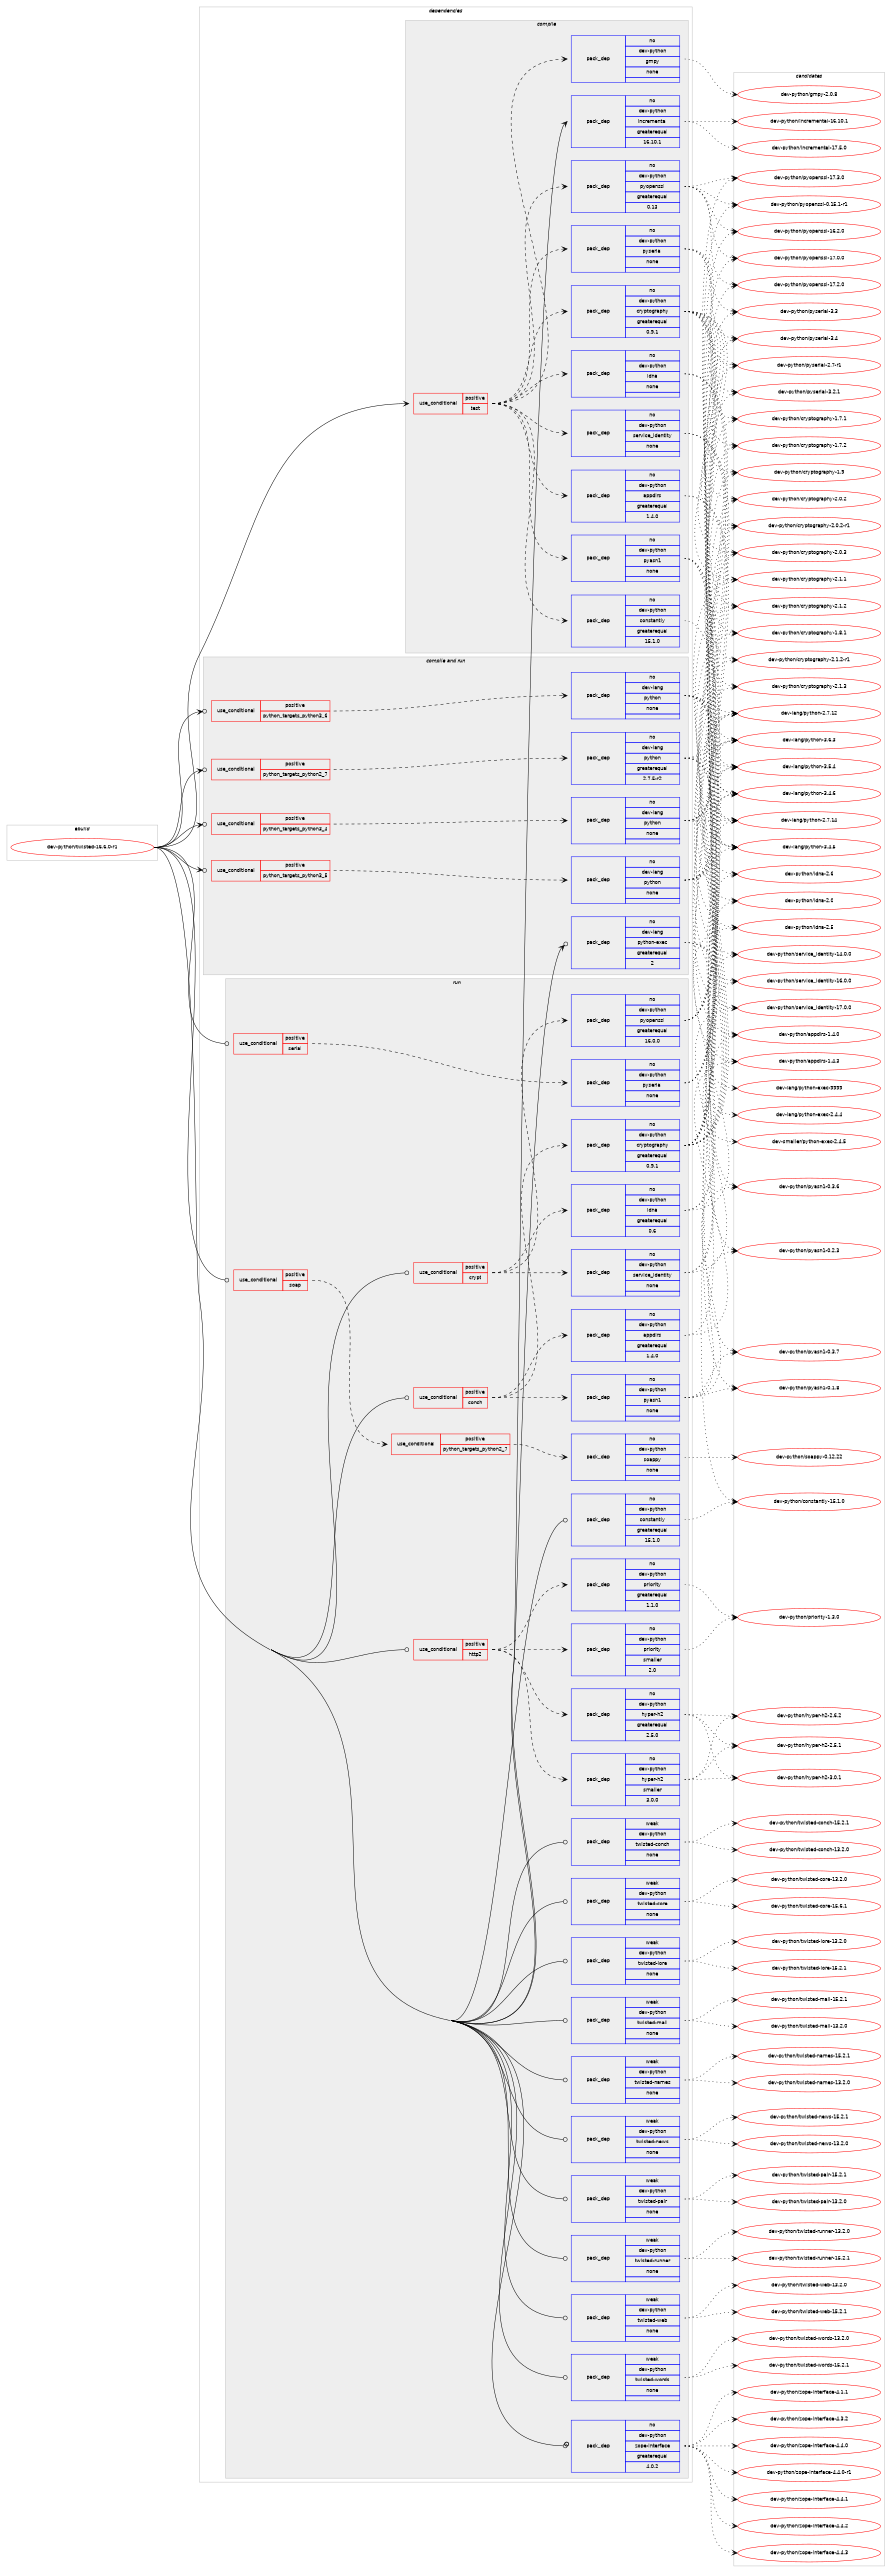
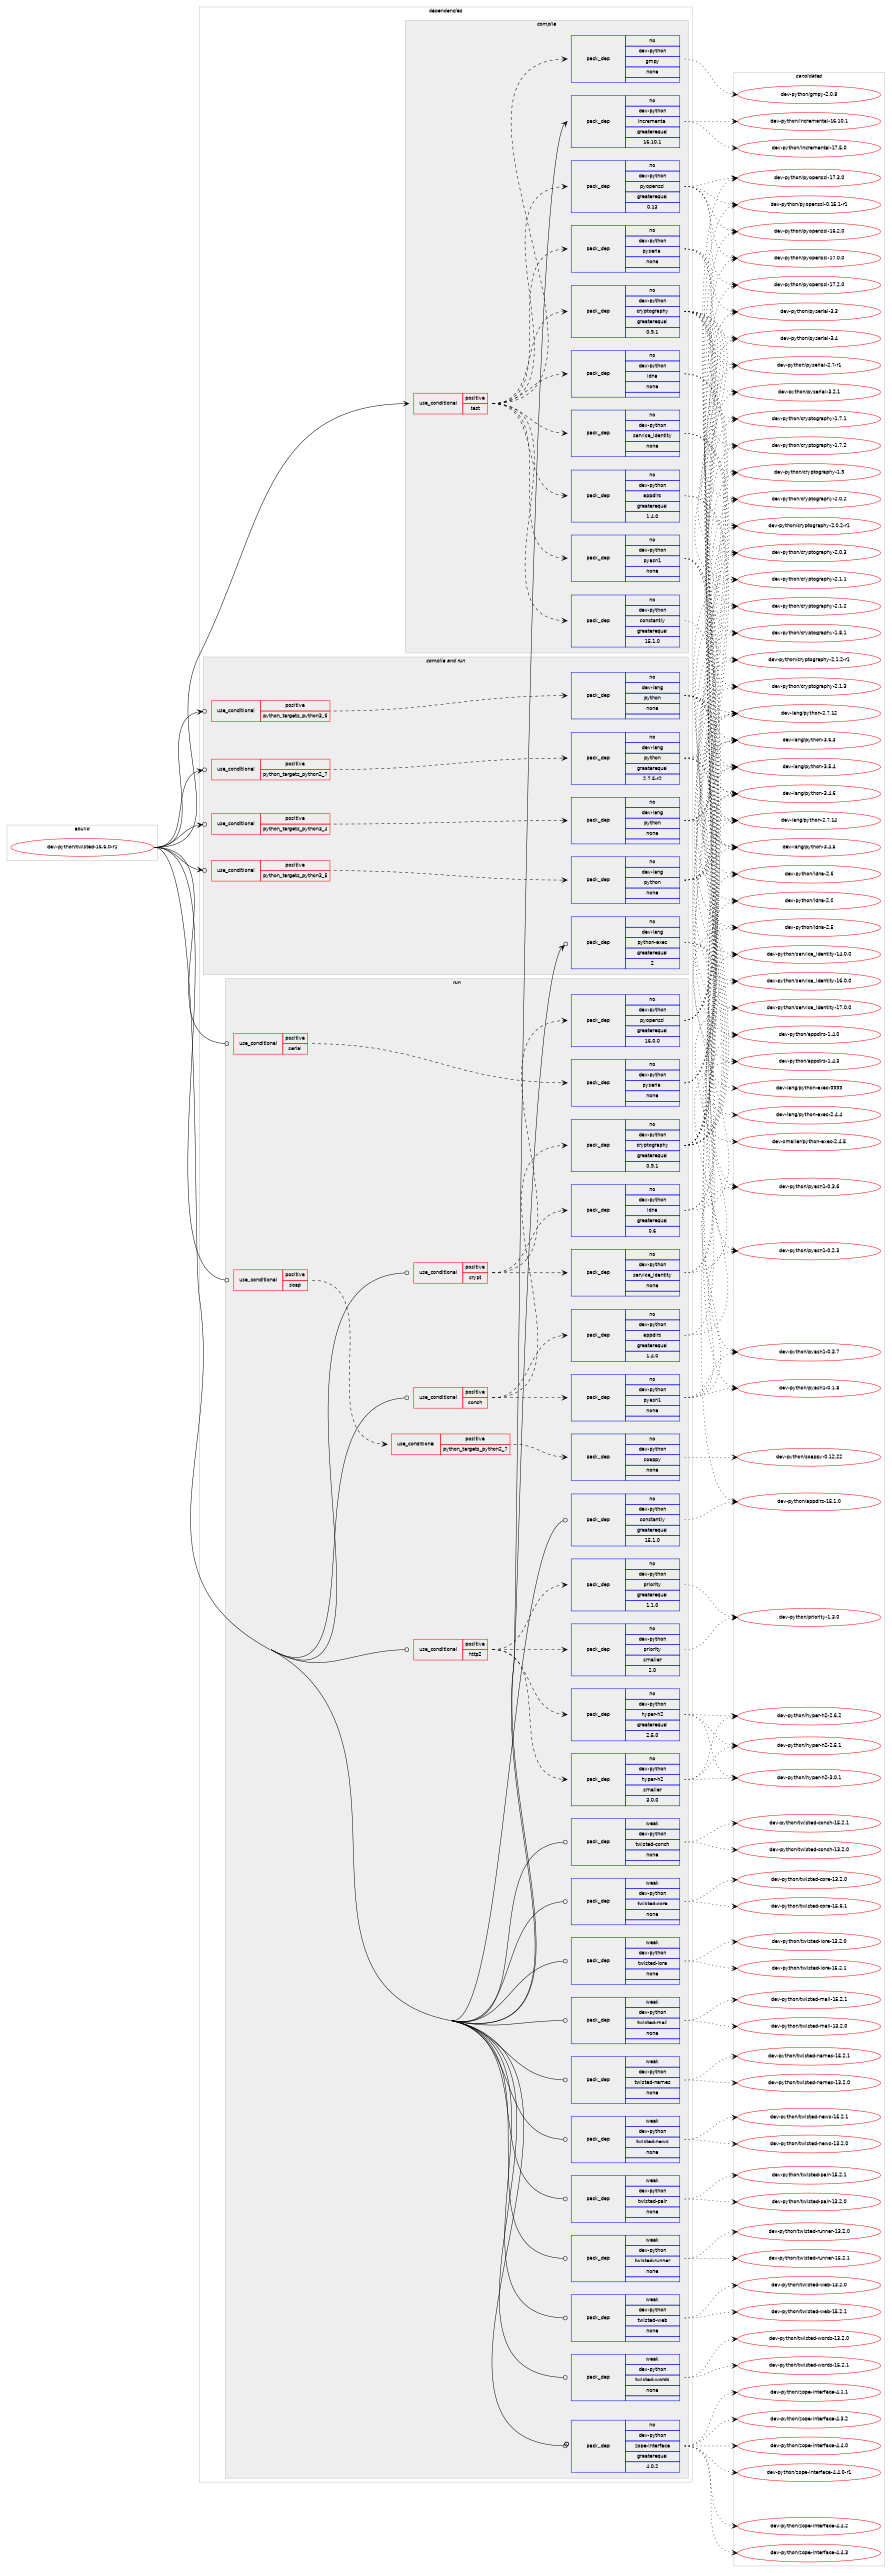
node "dev-python/constantly-15.1.0": label "dev-python/constantly-15.1.0" -> "dev-python/appdirs-15.1.0"
node "dev-python/zope-interface-4.4.1": removed
